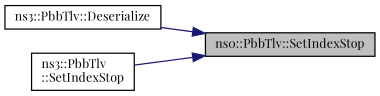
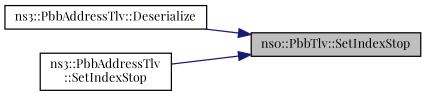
node "ns3::PbbTlv::Deserialize": label "ns3::PbbTlv::Deserialize" -> "ns3::PbbAddressTlv::Deserialize"
node "ns3::PbbTlv ::SetIndexStop": label "ns3::PbbTlv ::SetIndexStop" -> "ns3::PbbAddressTlv ::SetIndexStop"
